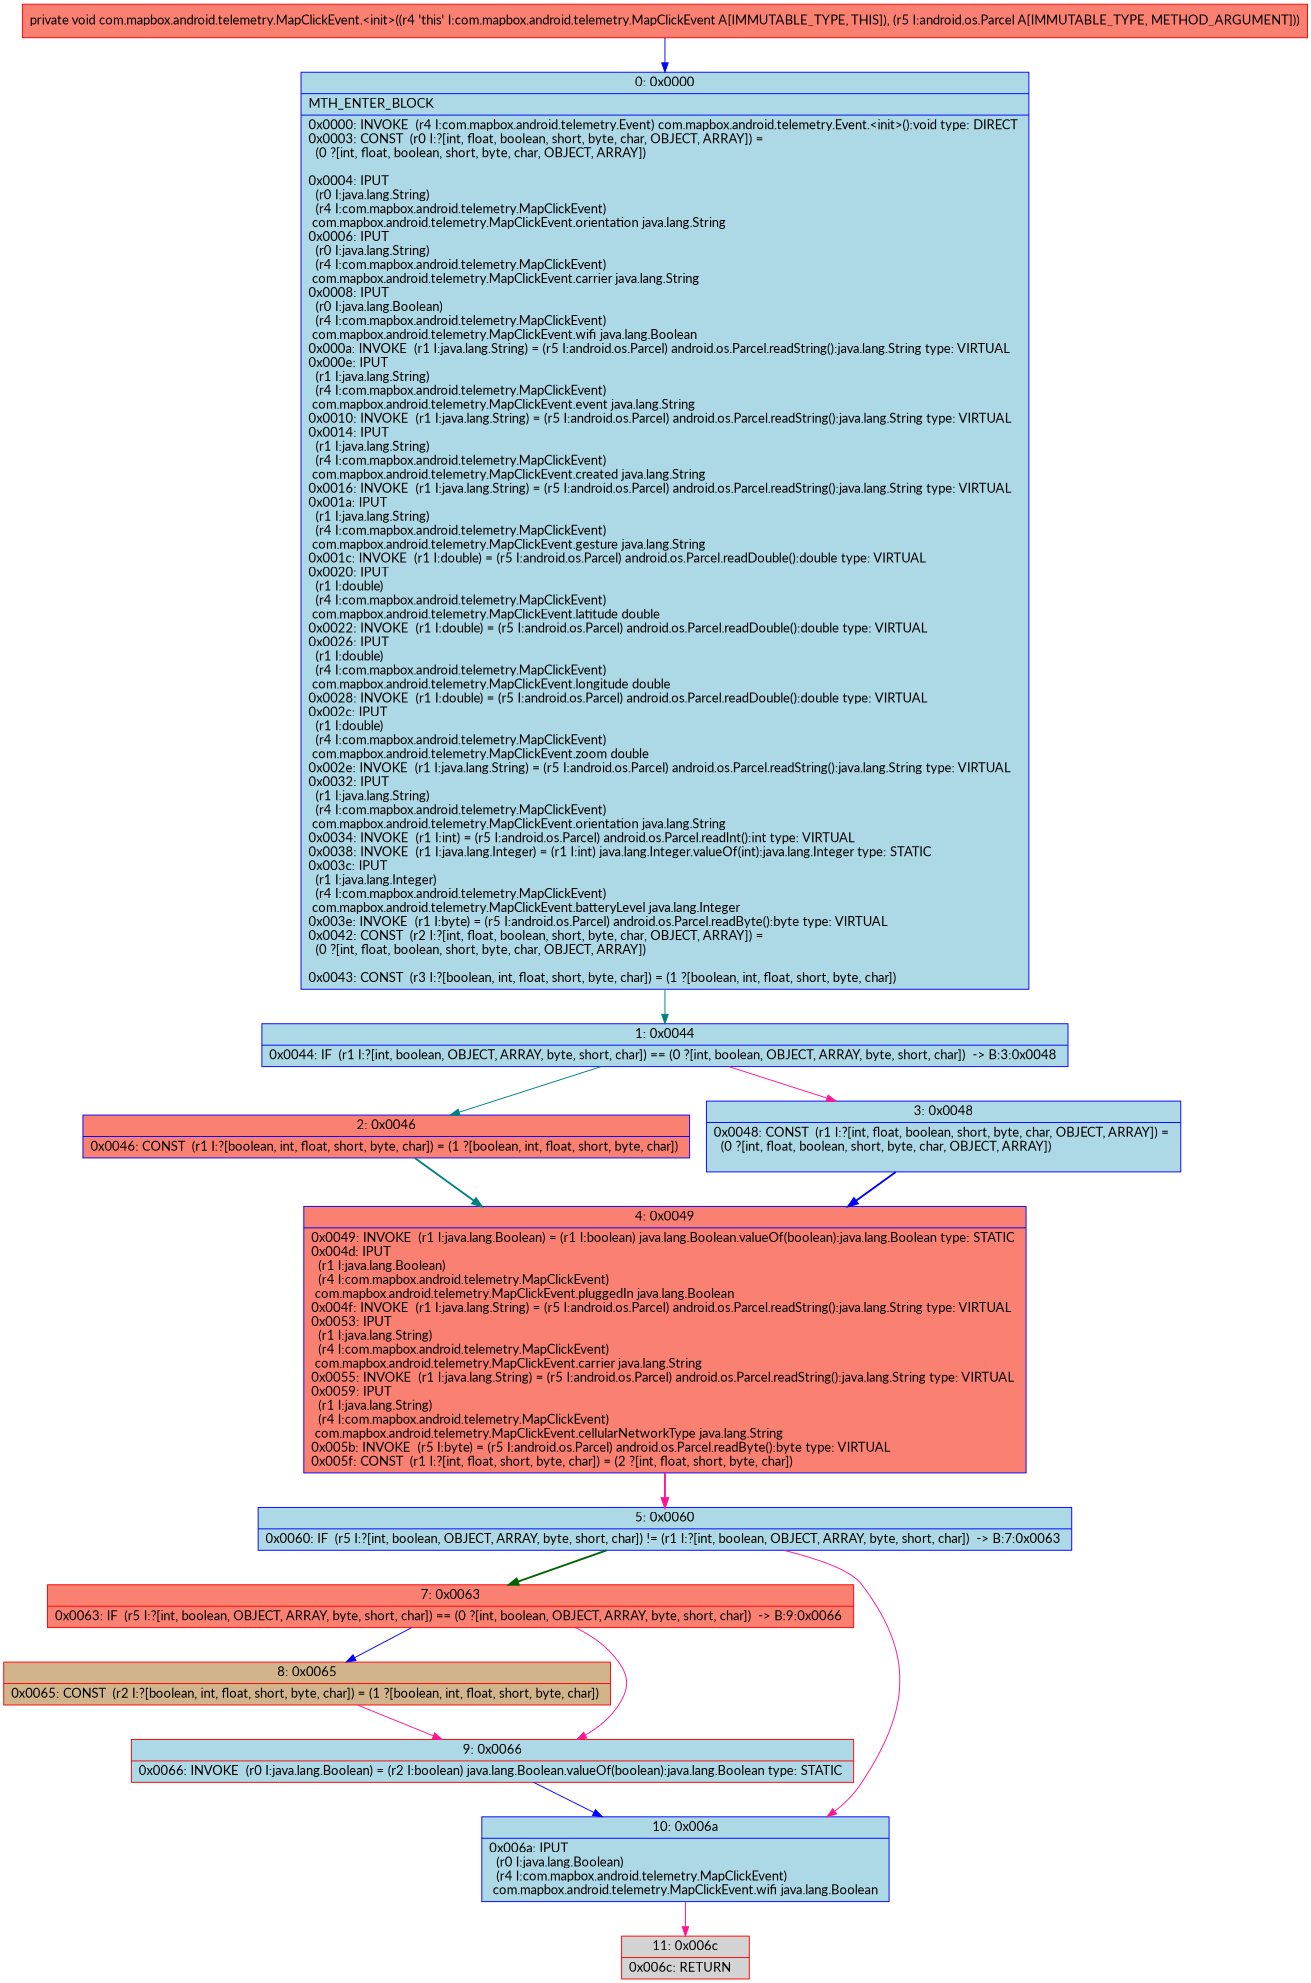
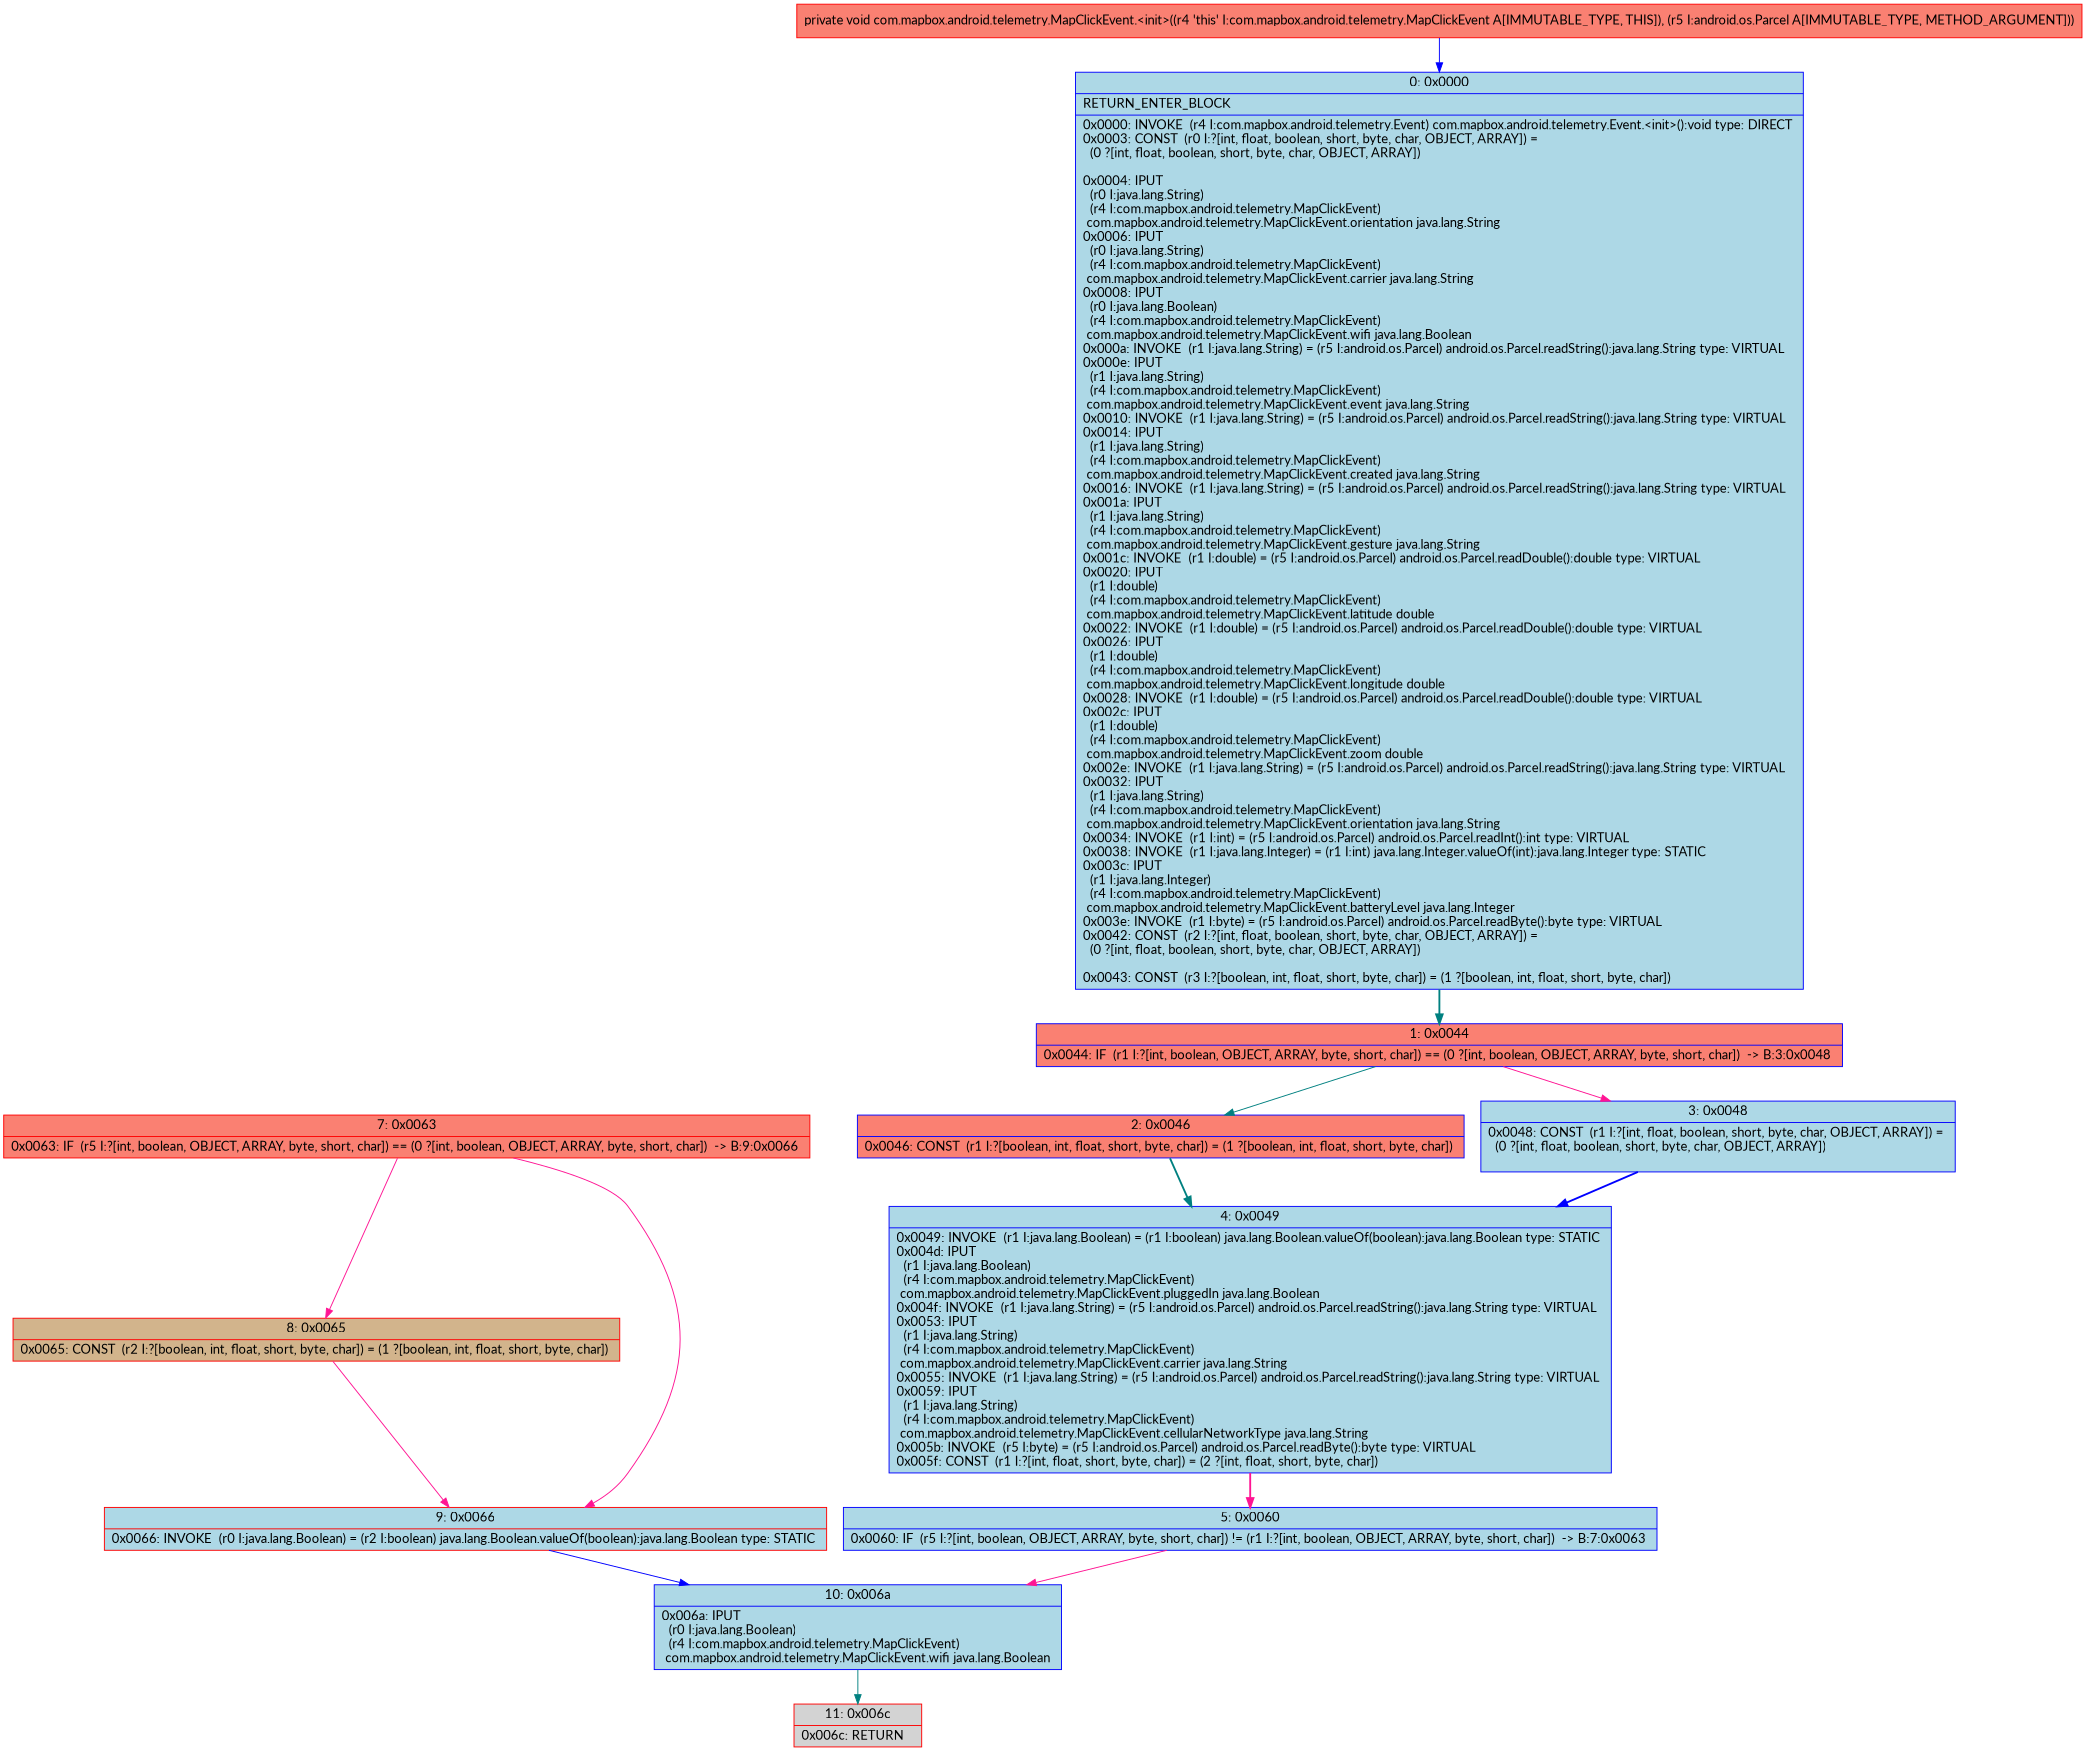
node "0: 0x0000": text "MTH_ENTER_BLOCK" -> "RETURN_ENTER_BLOCK"
edge "0: 0x0000" -> "1: 0x0044": style solid -> bold
node "1: 0x0044": fillcolor lightblue -> salmon
node "4: 0x0049": fillcolor salmon -> lightblue
edge "5: 0x0060" -> "7: 0x0063": removed
edge "7: 0x0063" -> "8: 0x0065": color blue -> deeppink
edge "10: 0x006a" -> "11: 0x006c": color deeppink -> teal
